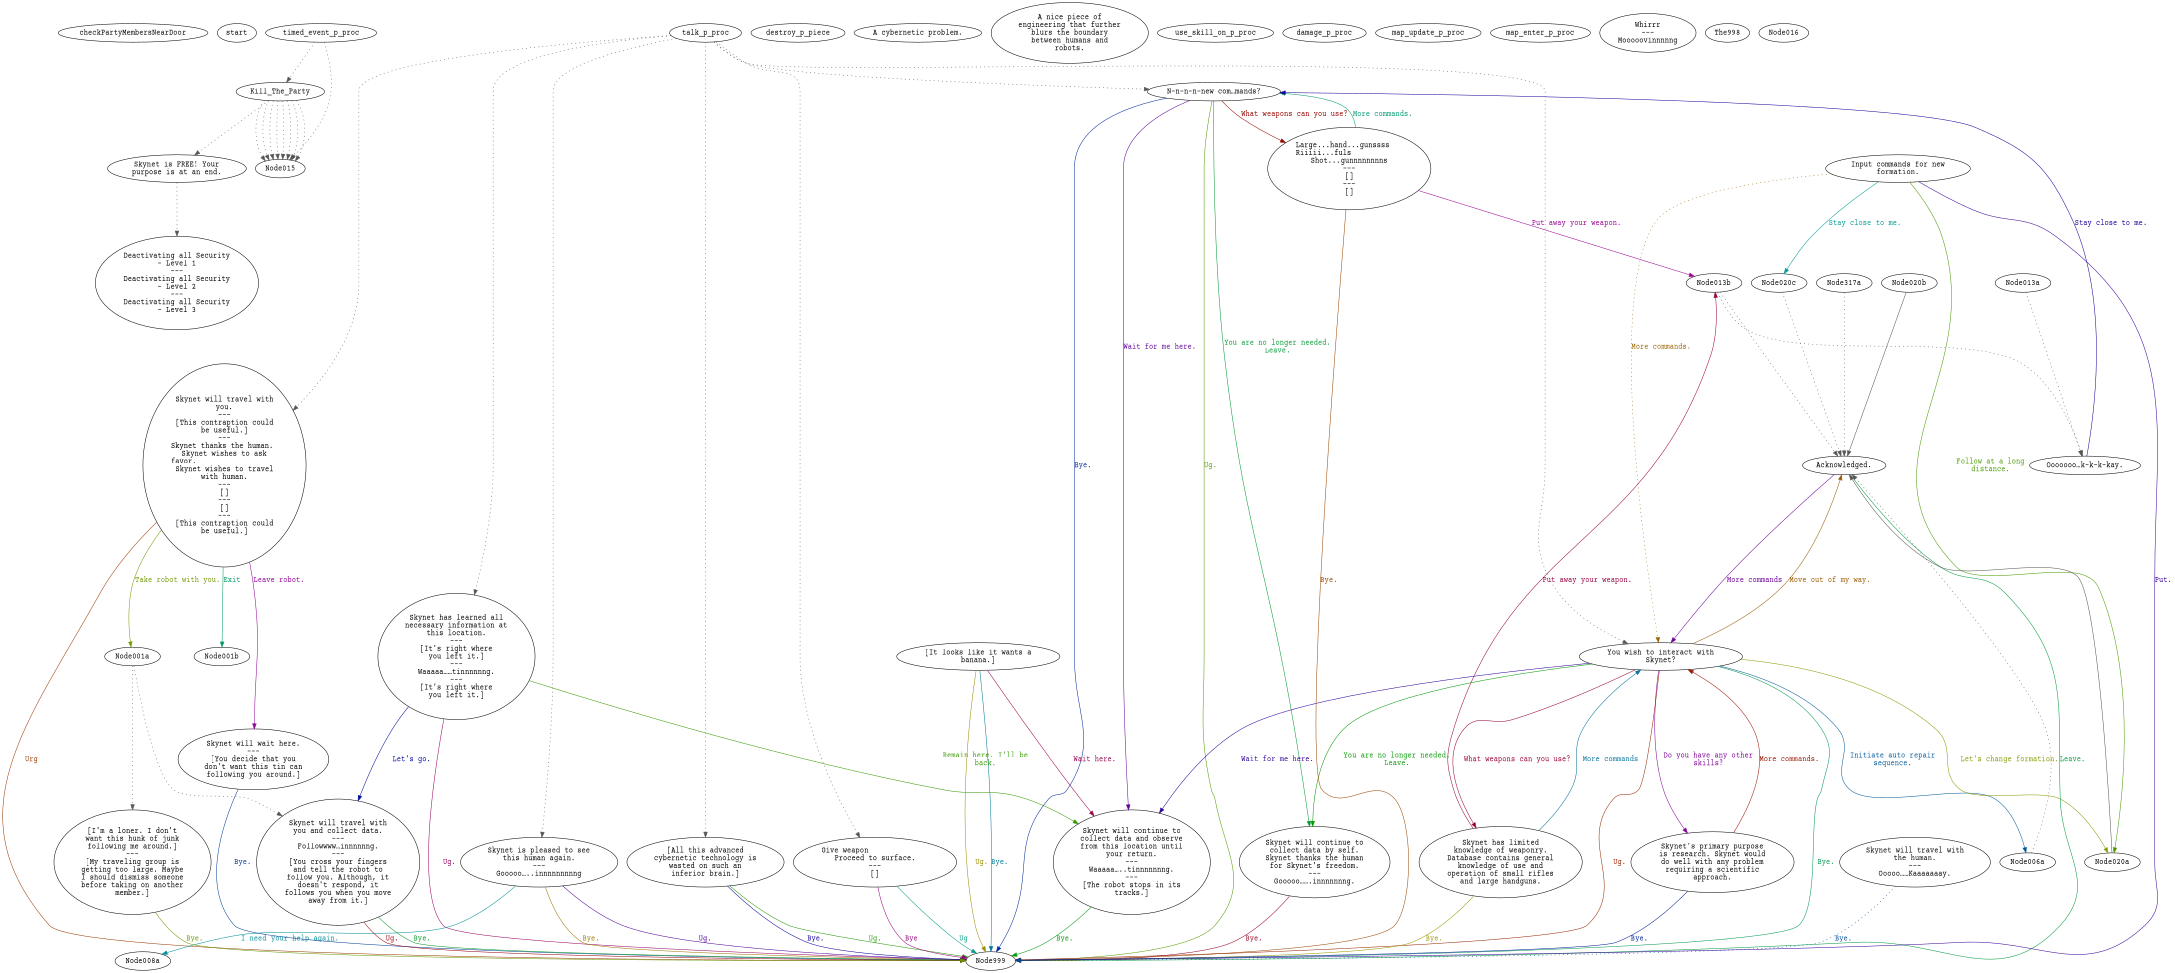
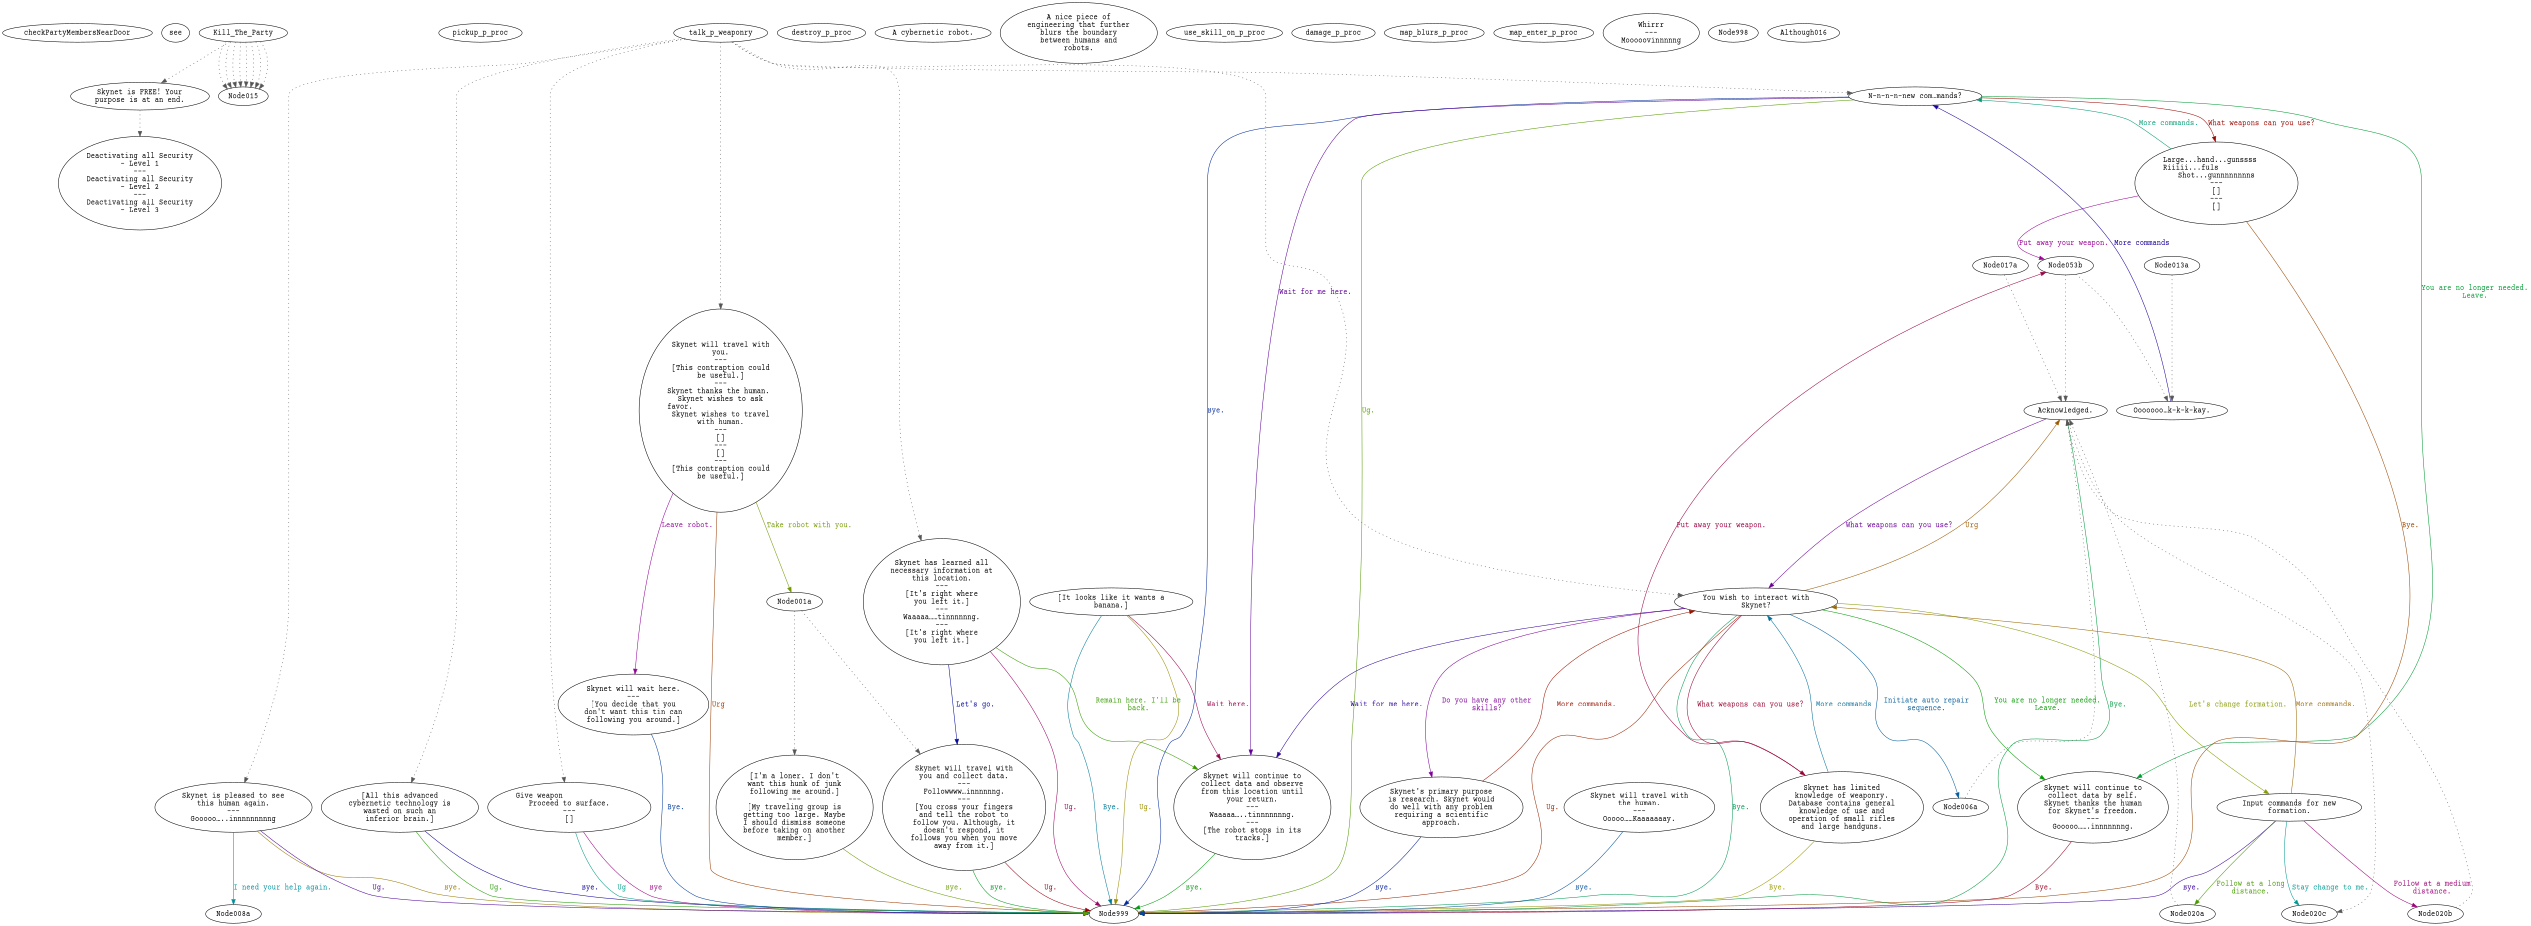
node "start": label "start" -> "see"
node "timed_event_p_proc": removed
node "pickup_p_proc": added
node "talk_p_proc": label "talk_p_proc" -> "talk_p_weaponry"
node "destroy_p_piece": label "destroy_p_piece" -> "destroy_p_proc"
node "A cybernetic problem.": label "A cybernetic problem." -> "A cybernetic robot."
node "map_update_p_proc": label "map_update_p_proc" -> "map_blurs_p_proc"
node "The998": label "The998" -> "Node998"
node "Node016": label "Node016" -> "Although016"
edge "Input commands for new formation." -> "Node020c": label "Stay close to me." -> "Stay change to me."
edge "Ooooooo…k-k-k-kay." -> "N-n-n-n-new com…mands?": label "Stay close to me." -> "More commands"
node "Node013b": label "Node013b" -> "Node053b"
node "Node317a": label "Node317a" -> "Node017a"
edge "Input commands for new formation." -> "You wish to interact with Skynet?": style dotted -> solid
edge "Node020c" -> "Acknowledged.": reversed
edge "Node020b" -> "Acknowledged.": style solid -> dotted
edge "Acknowledged." -> "You wish to interact with Skynet?": label "More commands" -> "What weapons can you use?"
edge "You wish to interact with Skynet?" -> "Acknowledged.": label "Move out of my way." -> "Urg"
edge "Input commands for new formation." -> "Node999": label "Put." -> "Bye."
edge "Node020a" -> "Acknowledged.": style solid -> dotted
node "Node001b": removed
edge "You wish to interact with Skynet?" -> "Node020a": now "You wish to interact with Skynet?" -> "Input commands for new formation."
edge "Acknowledged." -> "Node999": label "Leave." -> "Bye."
edge "Input commands for new formation." -> "Node020b": added, label "Follow at a medium distance."
edge "Skynet will travel with the human. --- Ooooo……Kaaaaaaay." -> "Node999": style dotted -> solid
